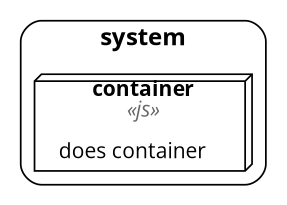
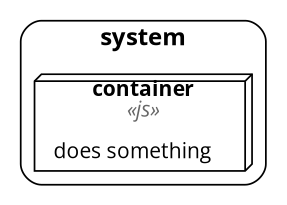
node "container": text "does container" -> "does something"
